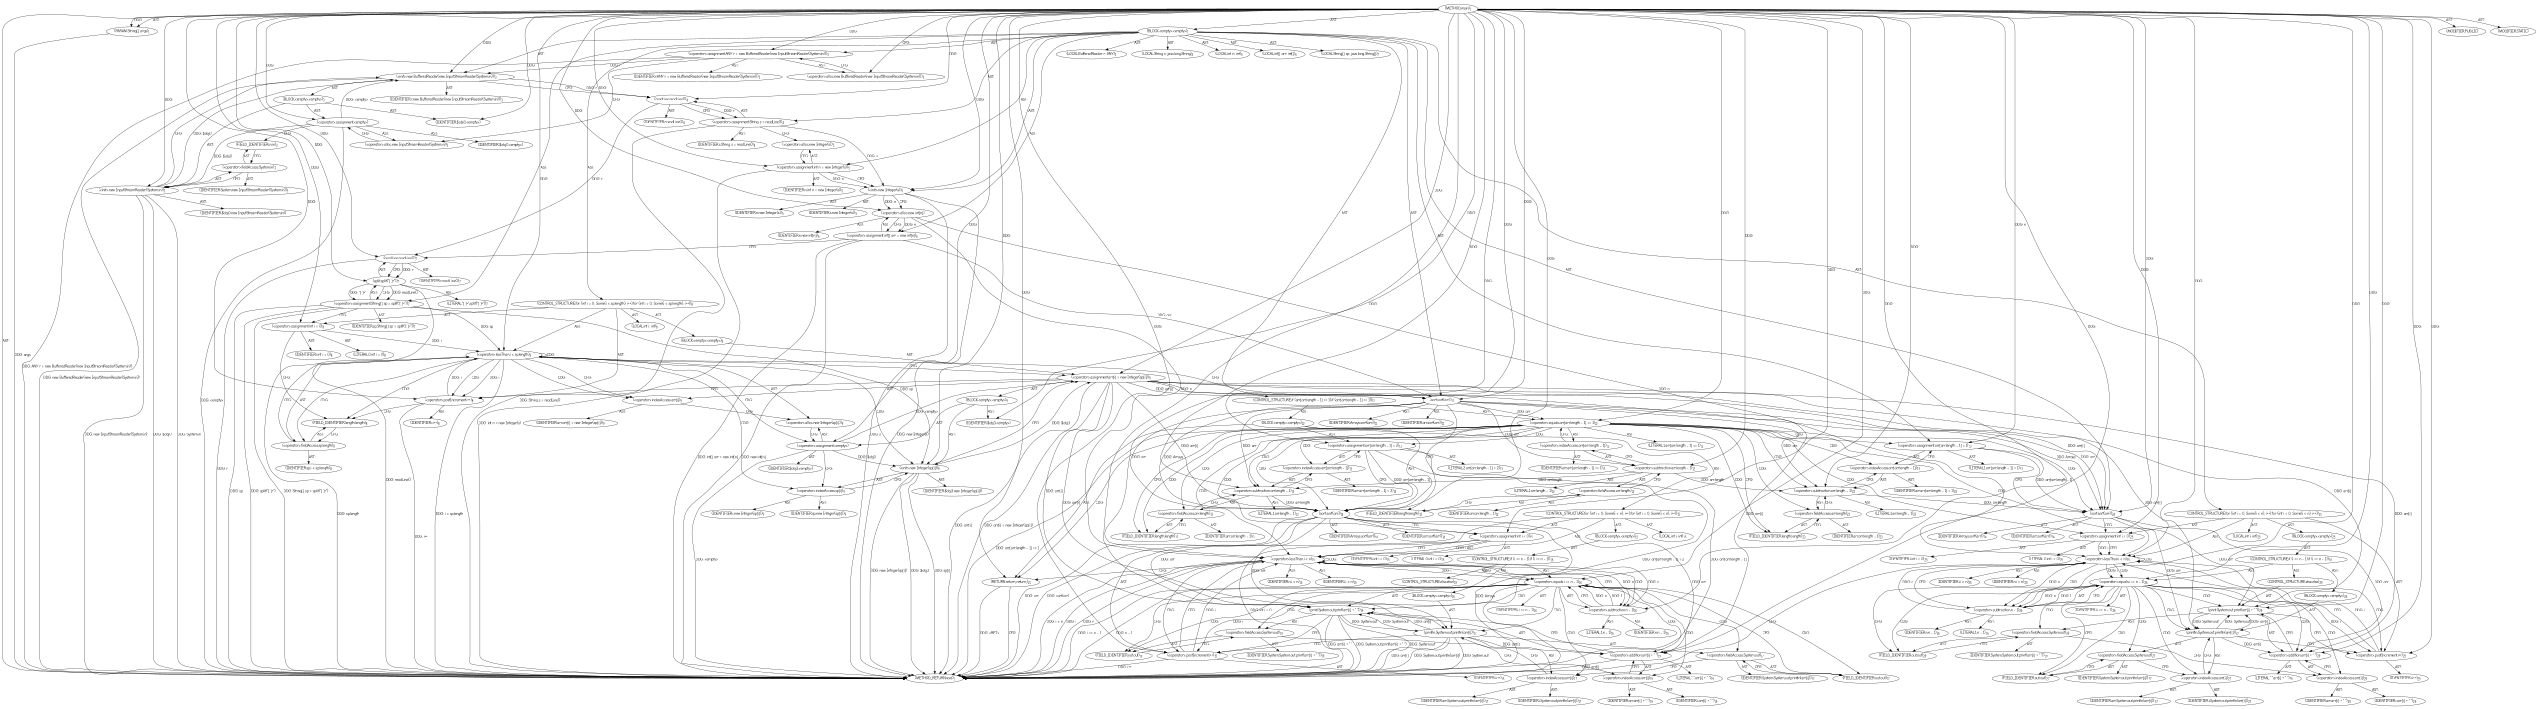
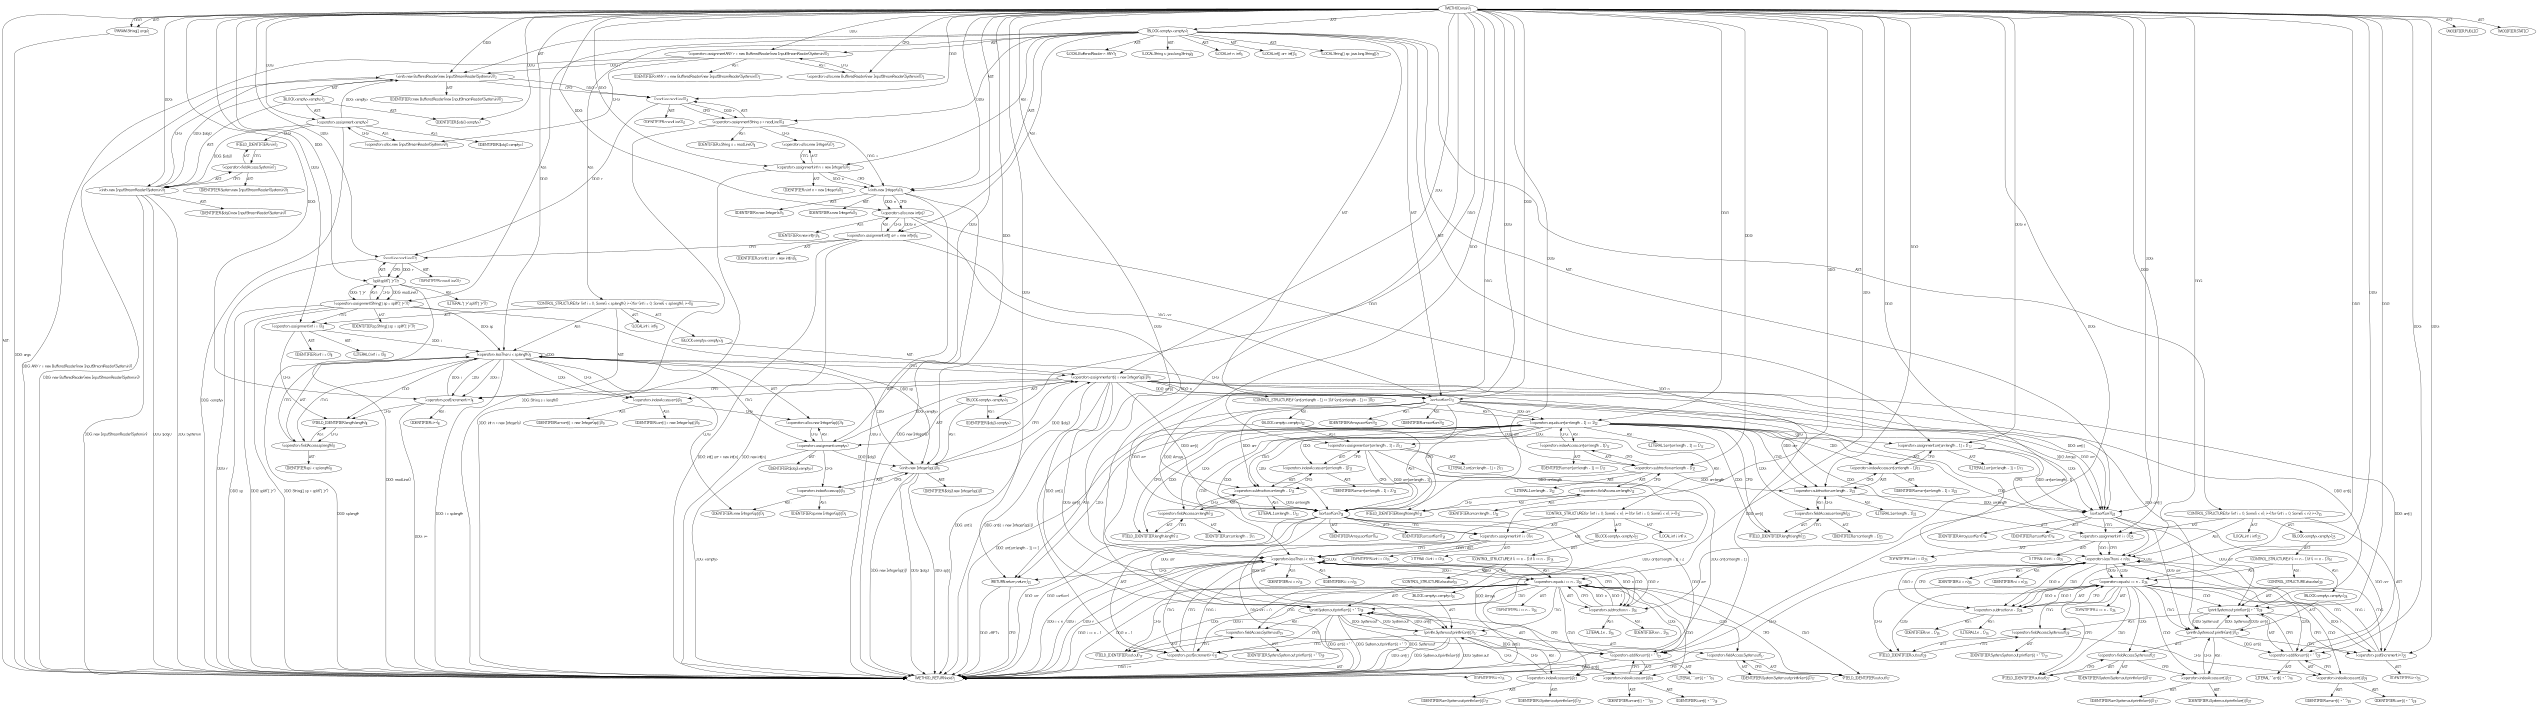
node "(IDENTIFIER,arr,int[] arr = new int[n])": added
edge "(<operator>.lessThan,i < sp.length)" -> "(<operator>.indexAccess,sp[i])": now "(<operator>.lessThan,i < sp.length)" -> "(IDENTIFIER,i,new Integer(sp[i]))"
edge "(<operator>.assignment,String s = readLine())" -> "(METHOD_RETURN,void)": label "DDG: String s = readLine()" -> "DDG: String s = length()"
node "(IDENTIFIER,i,arr[i] = new Integer(sp[i]))": added
